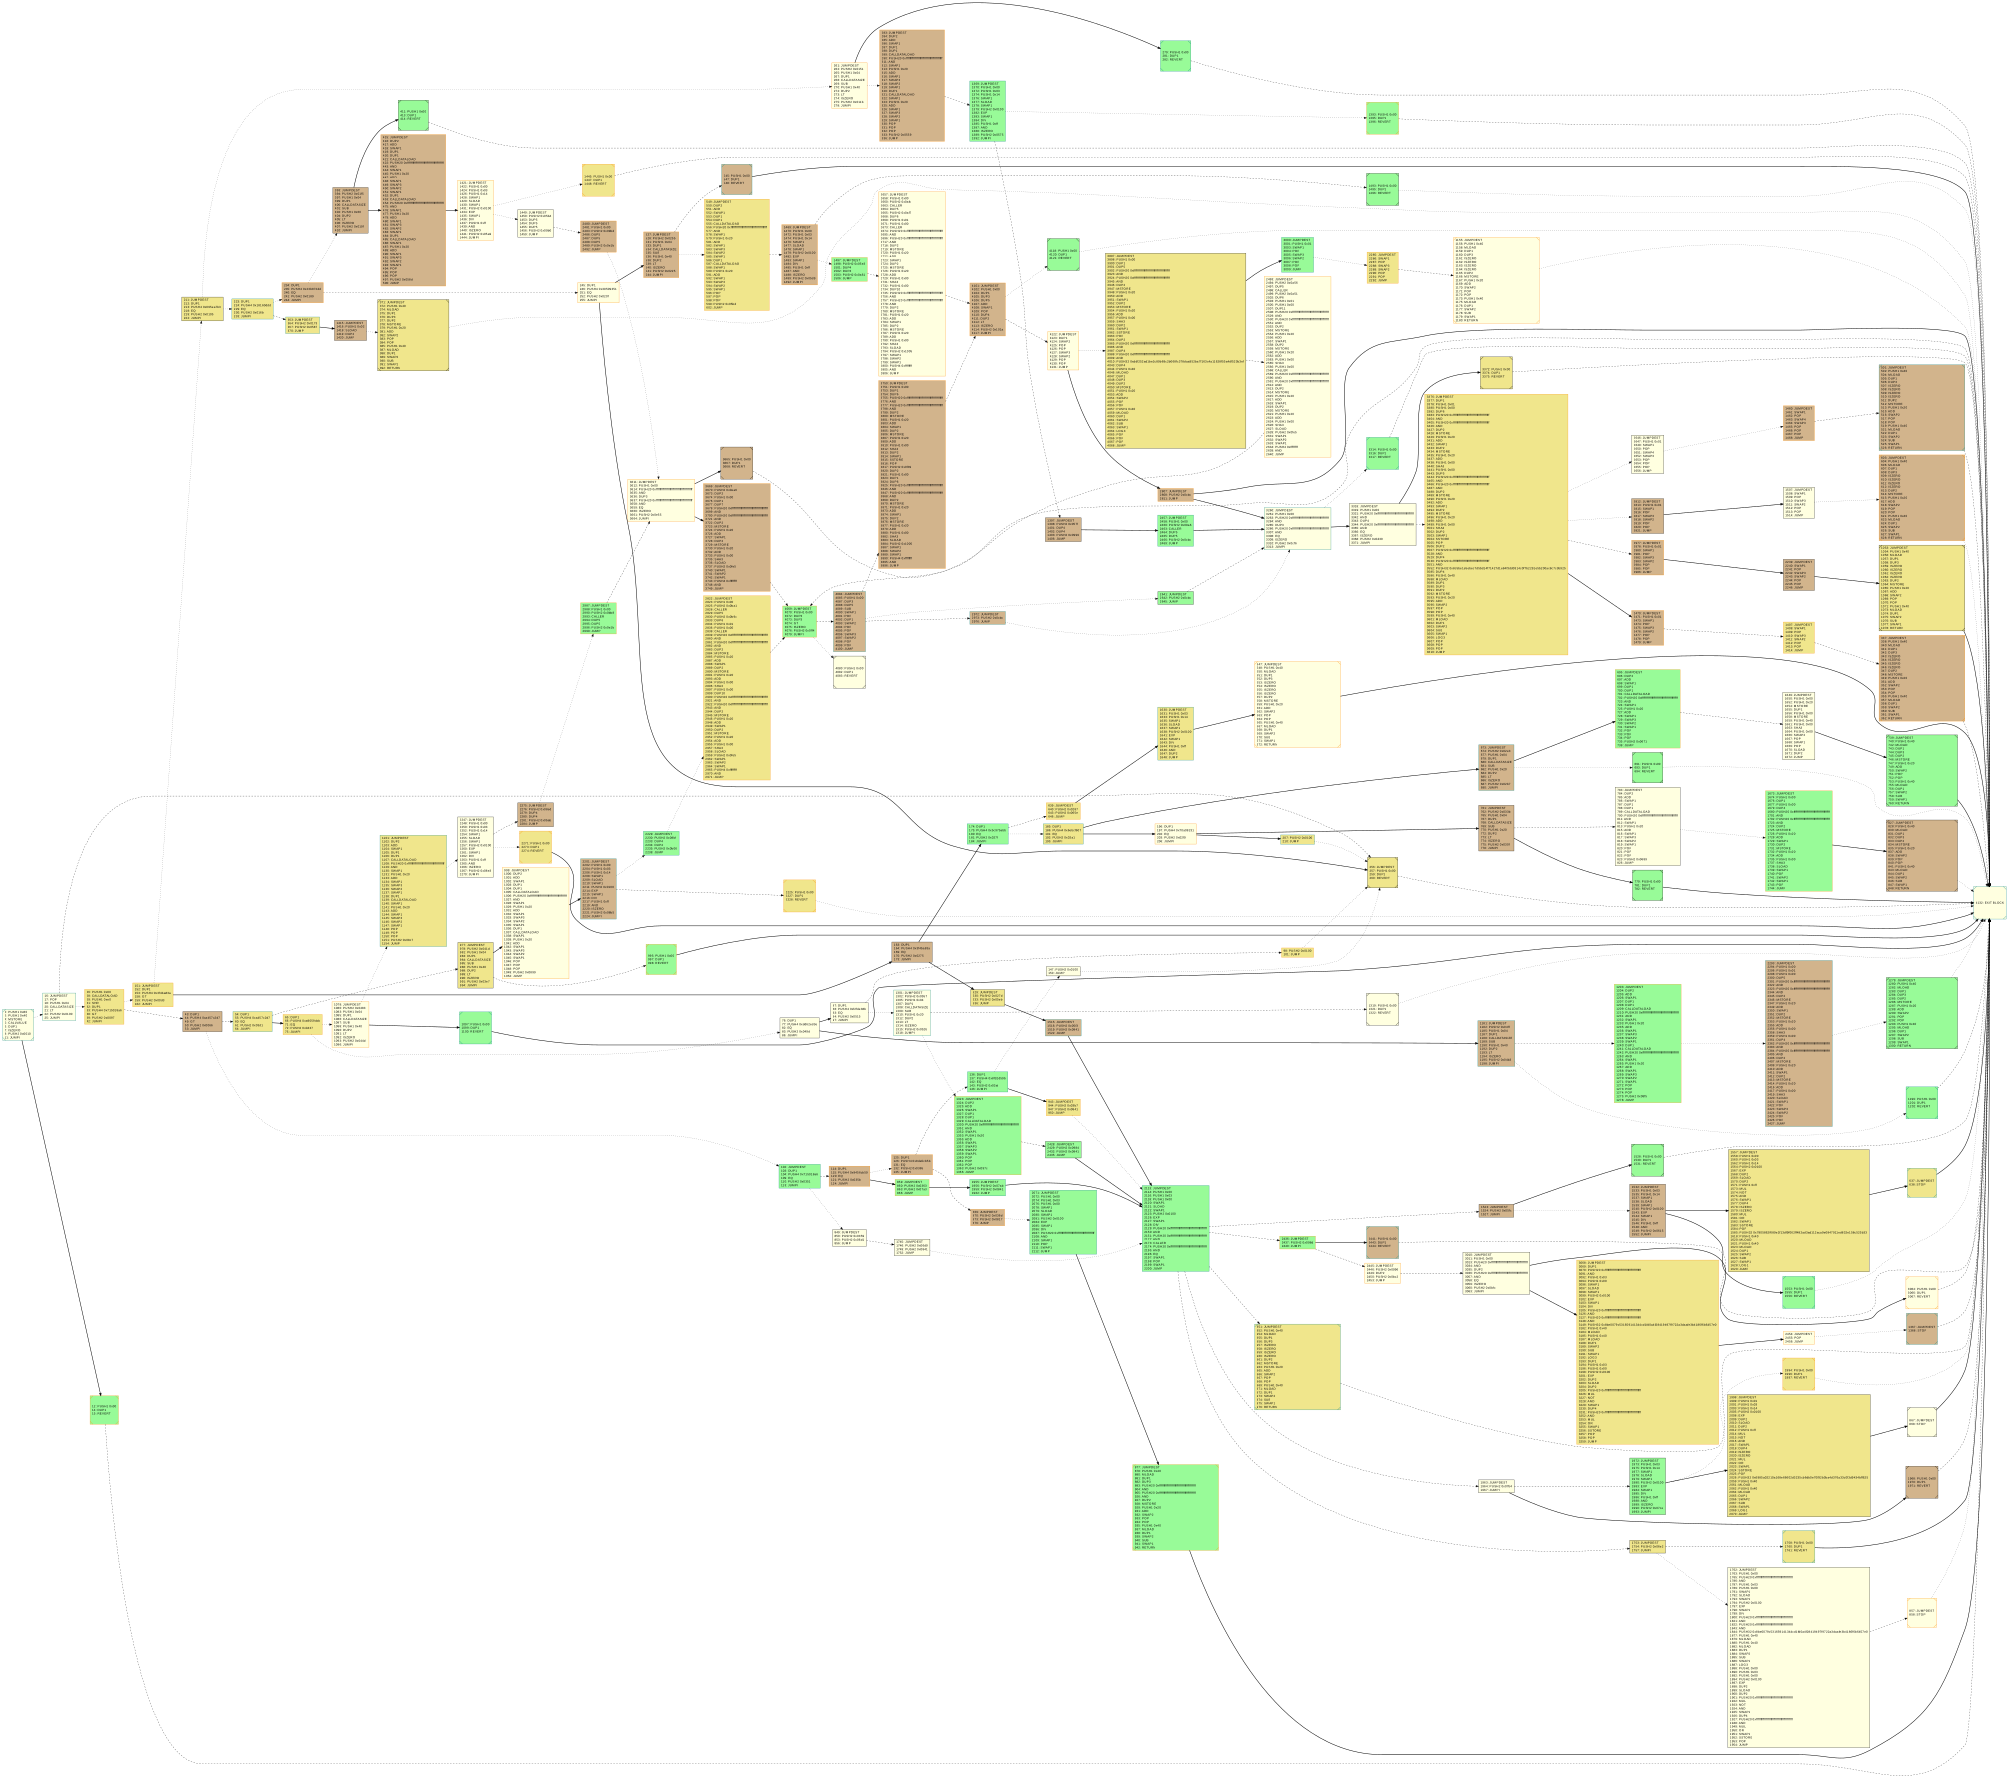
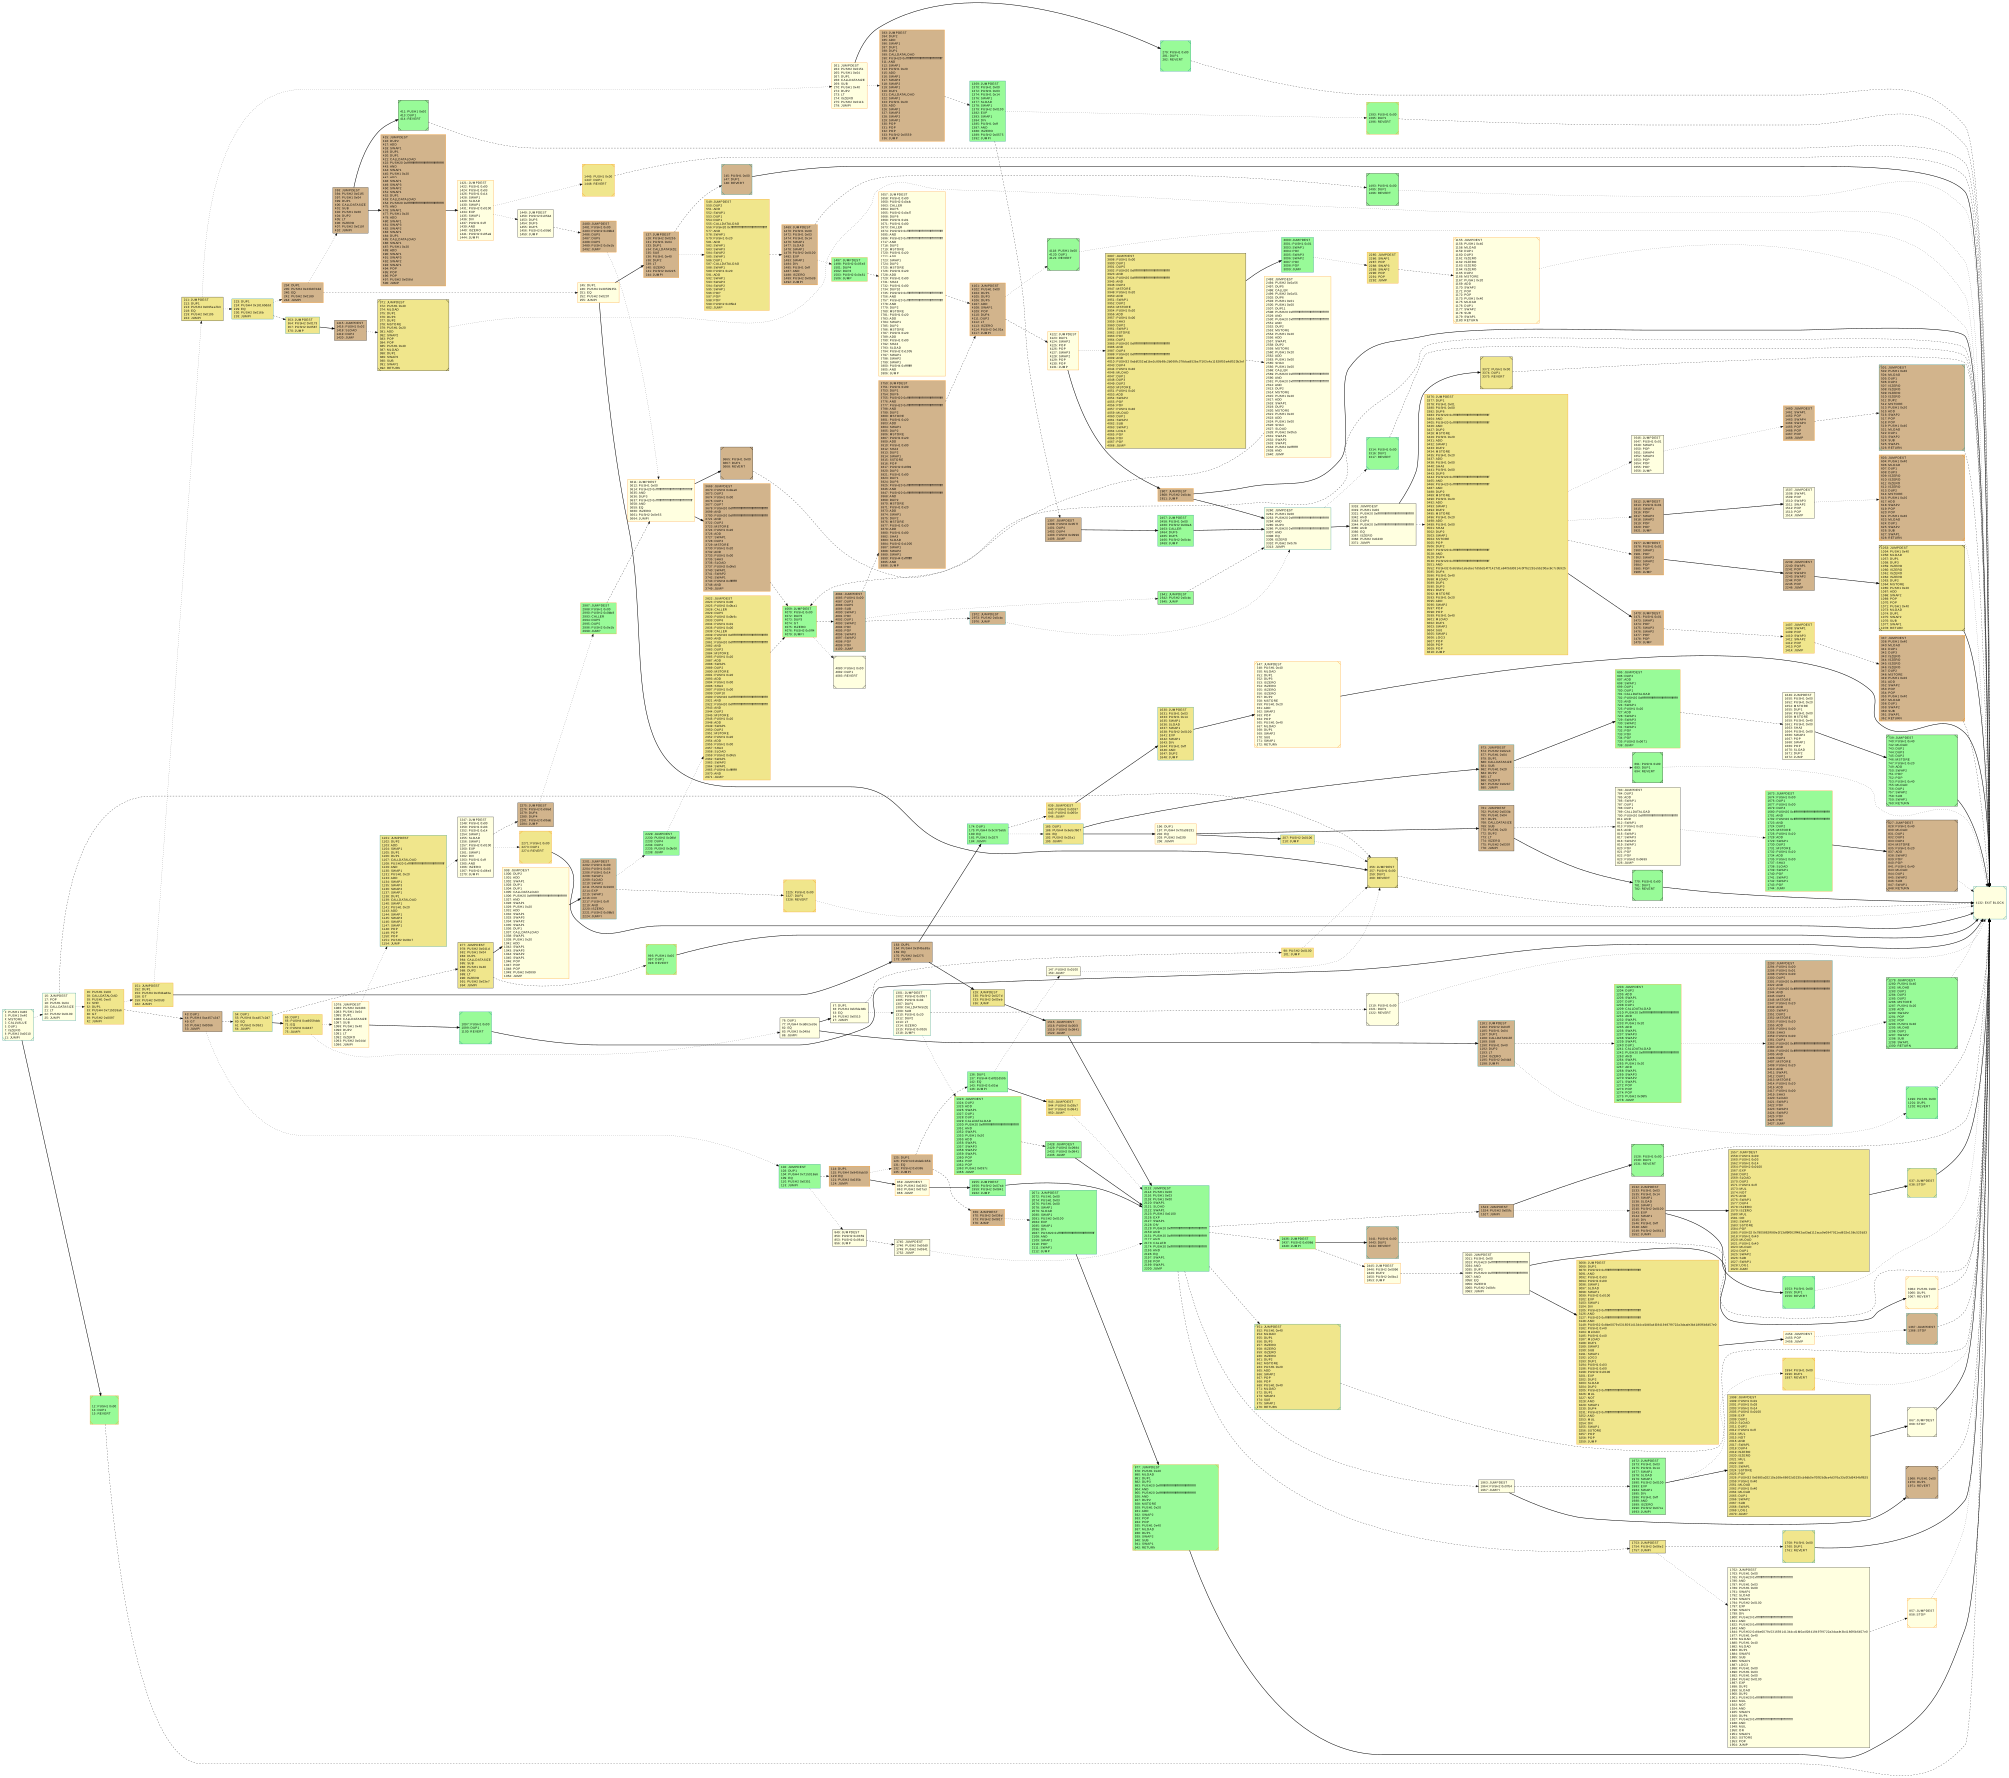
node "859: JUMPDEST 860: PUSH2 0x0363 863: PUSH2 0x07a3 866: JUMP": fillcolor palegreen -> lightyellow
